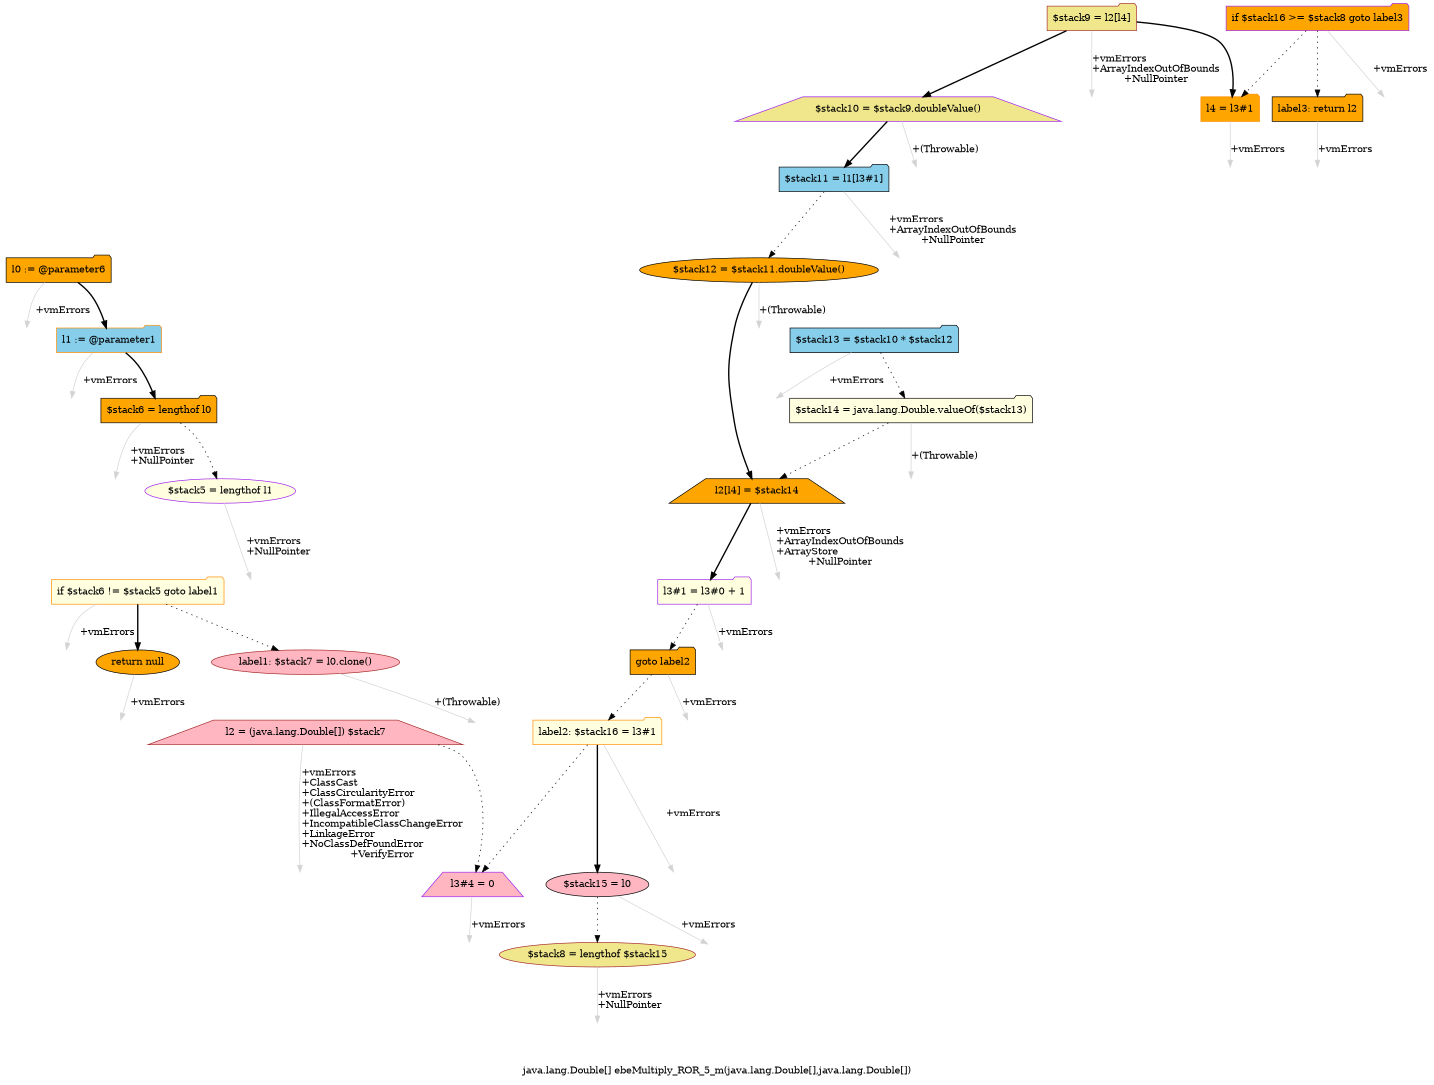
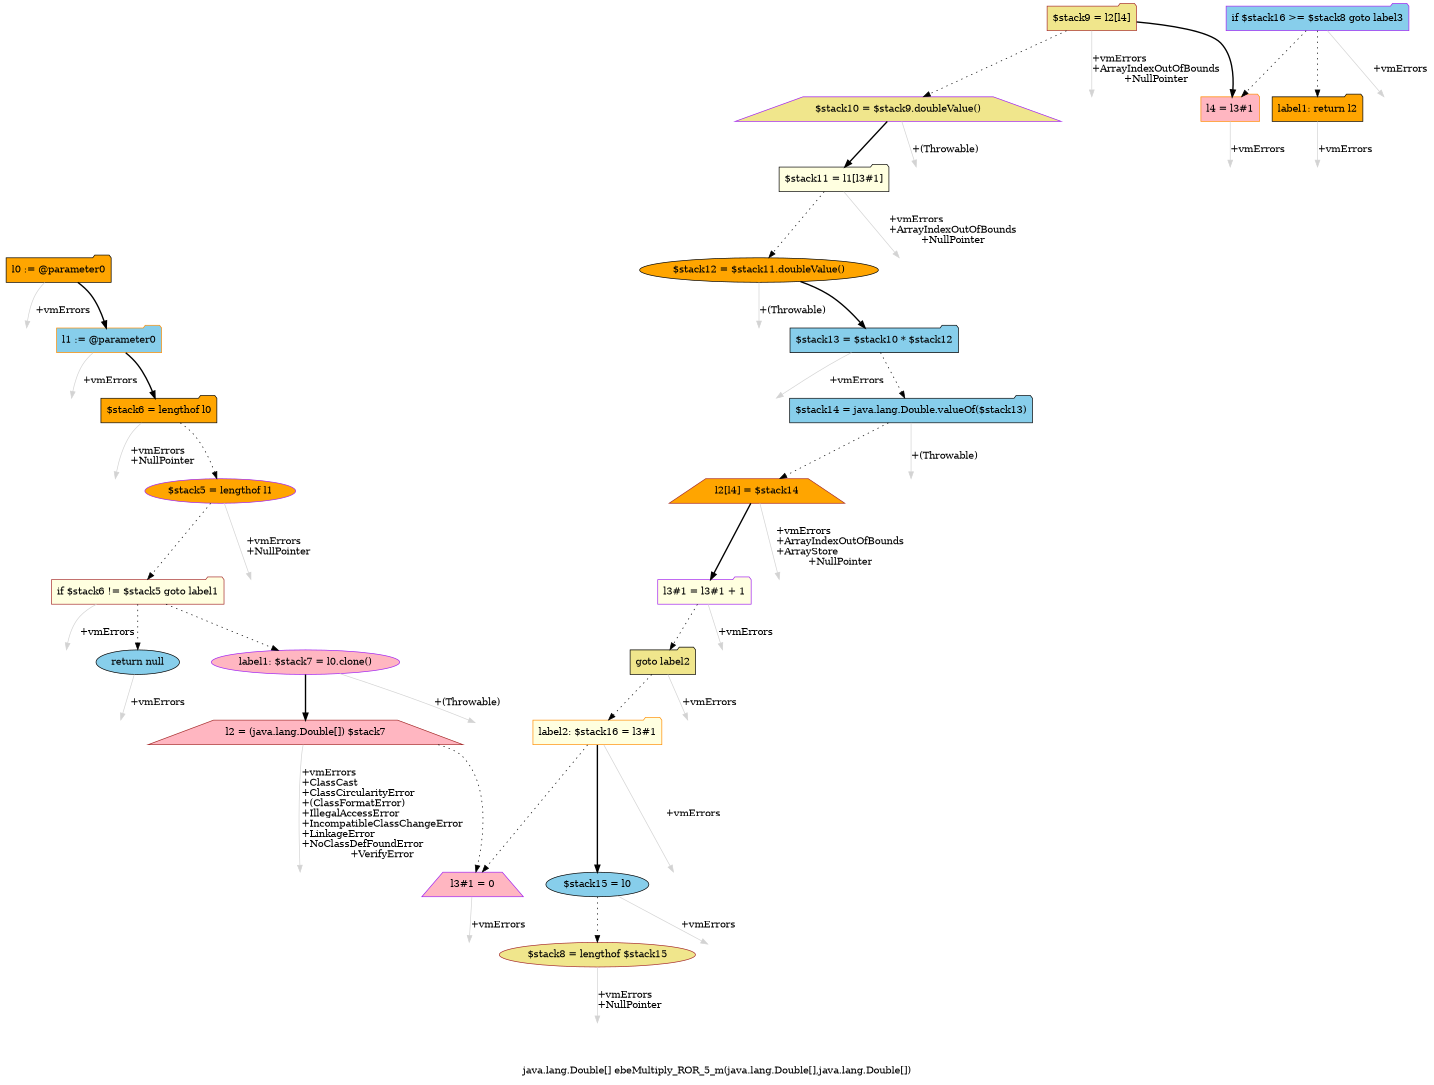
node "if $stack16 >= $stack8 goto label3": fillcolor orange -> skyblue
edge "$stack9 = l2[l4]" -> "$stack10 = $stack9.doubleValue()": style bold -> dotted
node "l4 = l3#1": fillcolor orange -> lightpink
node "label3: return l2": label "label3: return l2" -> "label1: return l2"
node "$stack11 = l1[l3#1]": fillcolor skyblue -> lightyellow
node "l0 := @parameter6": label "l0 := @parameter6" -> "l0 := @parameter0"
node "l1 := @parameter1": label "l1 := @parameter1" -> "l1 := @parameter0"
edge "$stack12 = $stack11.doubleValue()" -> "l2[l4] = $stack14": now "$stack12 = $stack11.doubleValue()" -> "$stack13 = $stack10 * $stack12"
node "$stack14 = java.lang.Double.valueOf($stack13)": fillcolor lightyellow -> skyblue
node "$stack5 = lengthof l1": fillcolor lightyellow -> orange
node "l2[l4] = $stack14": color black -> brown
edge "$stack5 = lengthof l1" -> "if $stack6 != $stack5 goto label1": added
node "if $stack6 != $stack5 goto label1": color darkorange -> brown
node "l3#1 = l3#0 + 1": label "l3#1 = l3#0 + 1" -> "l3#1 = l3#1 + 1"
edge "if $stack6 != $stack5 goto label1" -> "return null": style bold -> dotted
node "return null": fillcolor orange -> skyblue
node "label1: $stack7 = l0.clone()": color brown -> purple
node "goto label2": fillcolor orange -> khaki
edge "label1: $stack7 = l0.clone()" -> "l2 = (java.lang.Double[]) $stack7": added
node "l3#4 = 0": label "l3#4 = 0" -> "l3#1 = 0"
node "$stack15 = l0": fillcolor lightpink -> skyblue
